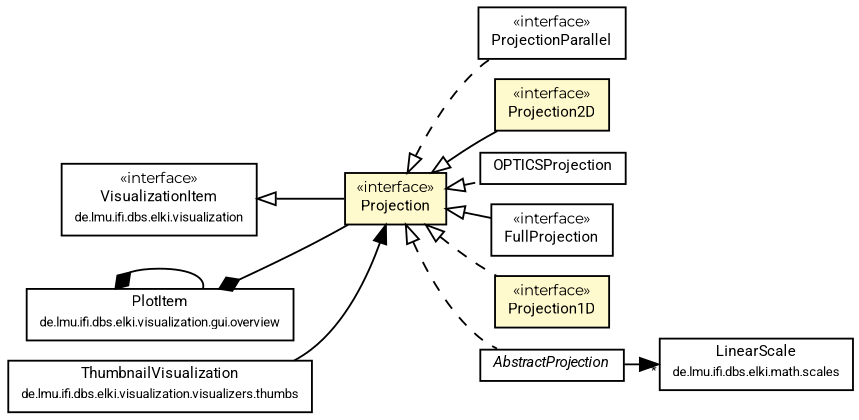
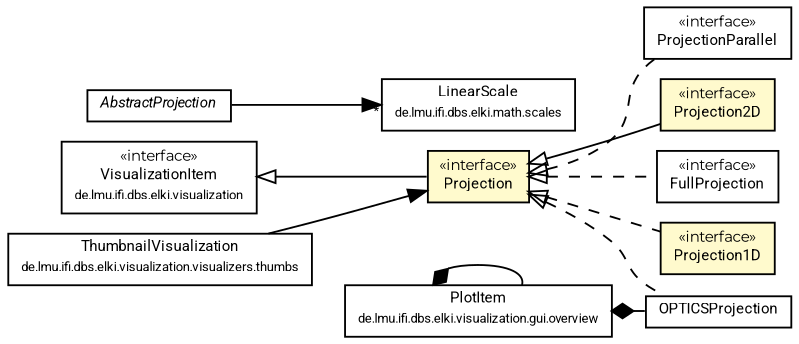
edge "FullProjection" -> "Projection": style solid -> dashed
edge "Projection" -> "PlotItem": now "OPTICSProjection" -> "PlotItem"
edge "AbstractProjection" -> "Projection": removed
